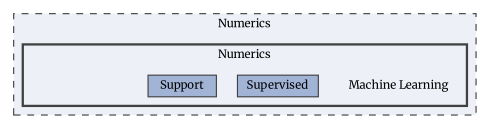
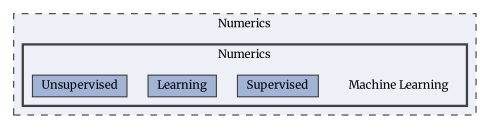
node "Unsupervised": added
node "Support": label "Support" -> "Learning"
